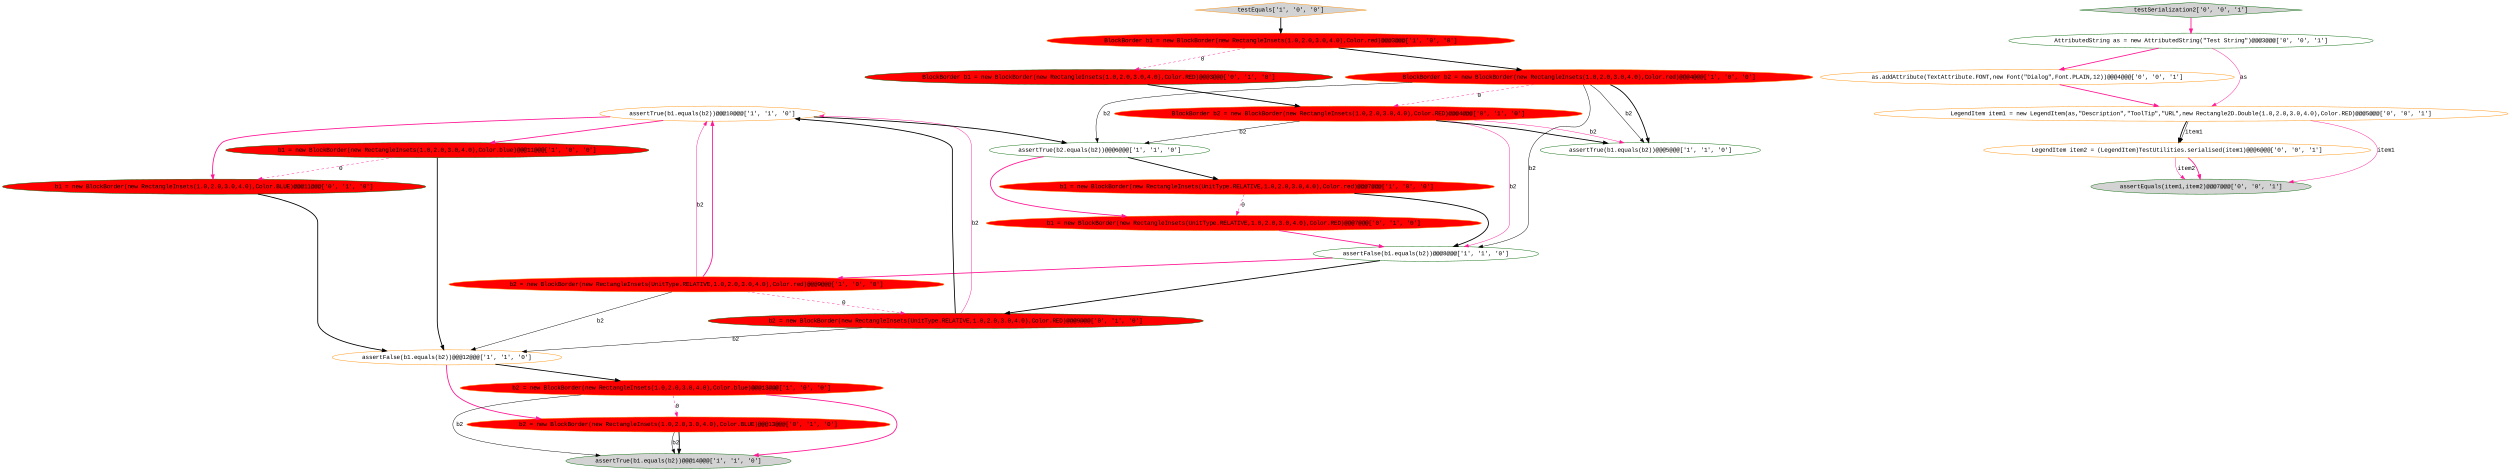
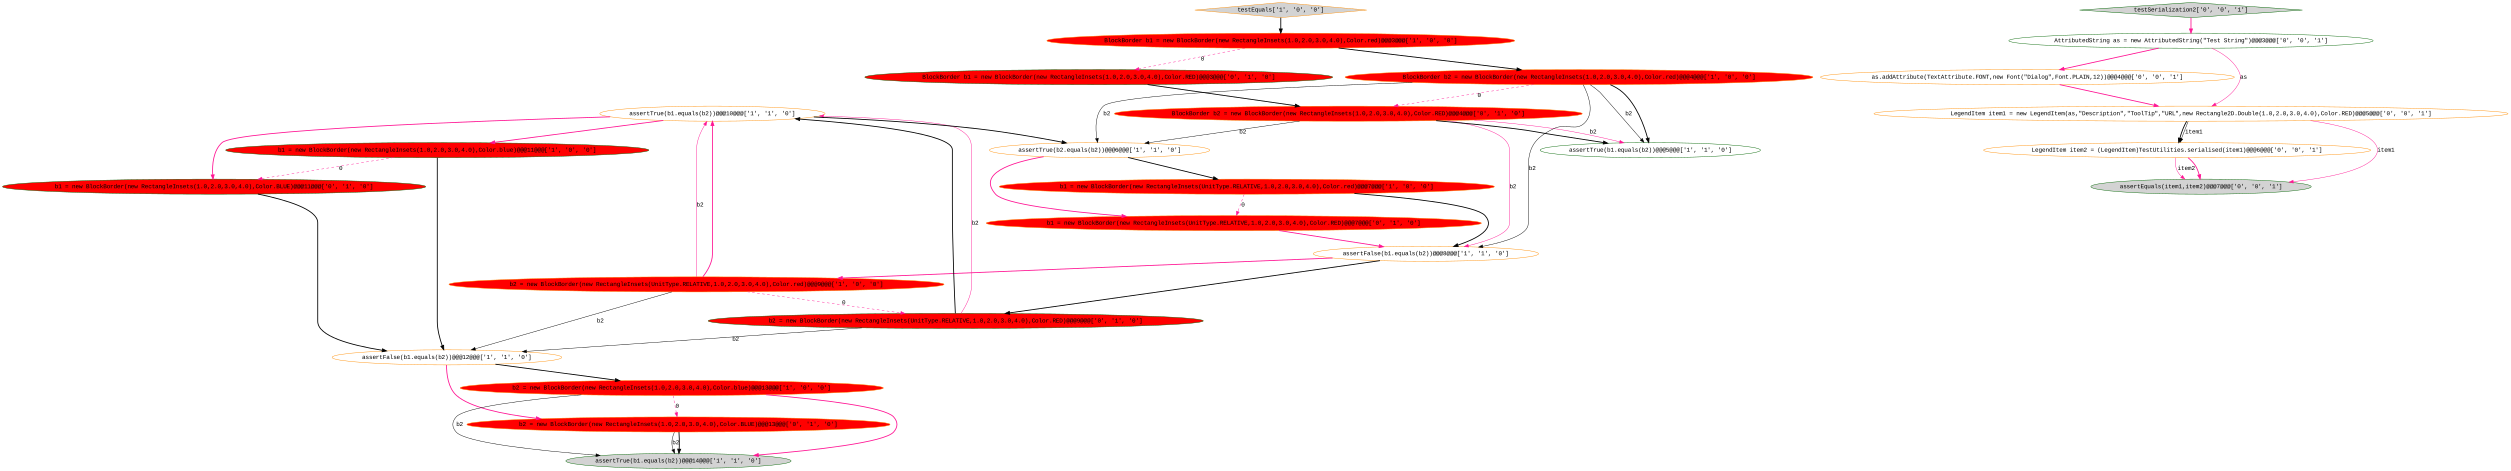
node "assertTrue(b2.equals(b2))@@@6@@@['1', '1', '0']": color darkgreen -> darkorange
node "assertFalse(b1.equals(b2))@@@8@@@['1', '1', '0']": color darkgreen -> darkorange
